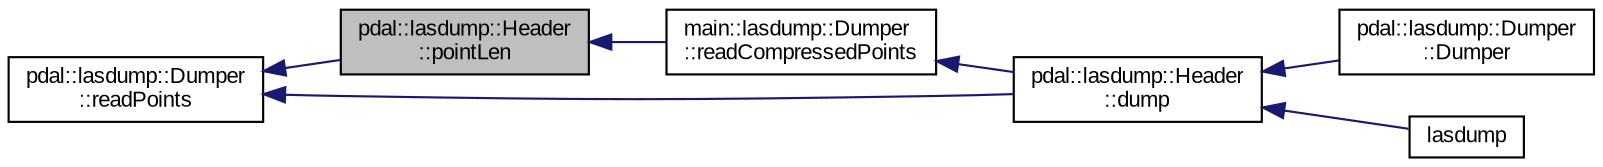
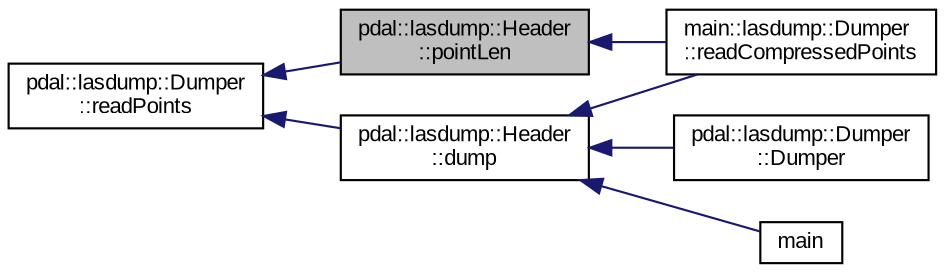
edge "pdal::lasdump::Header ::dump" -> "main::lasdump::Dumper ::readCompressedPoints": reversed
node "lasdump": label "lasdump" -> "main"
